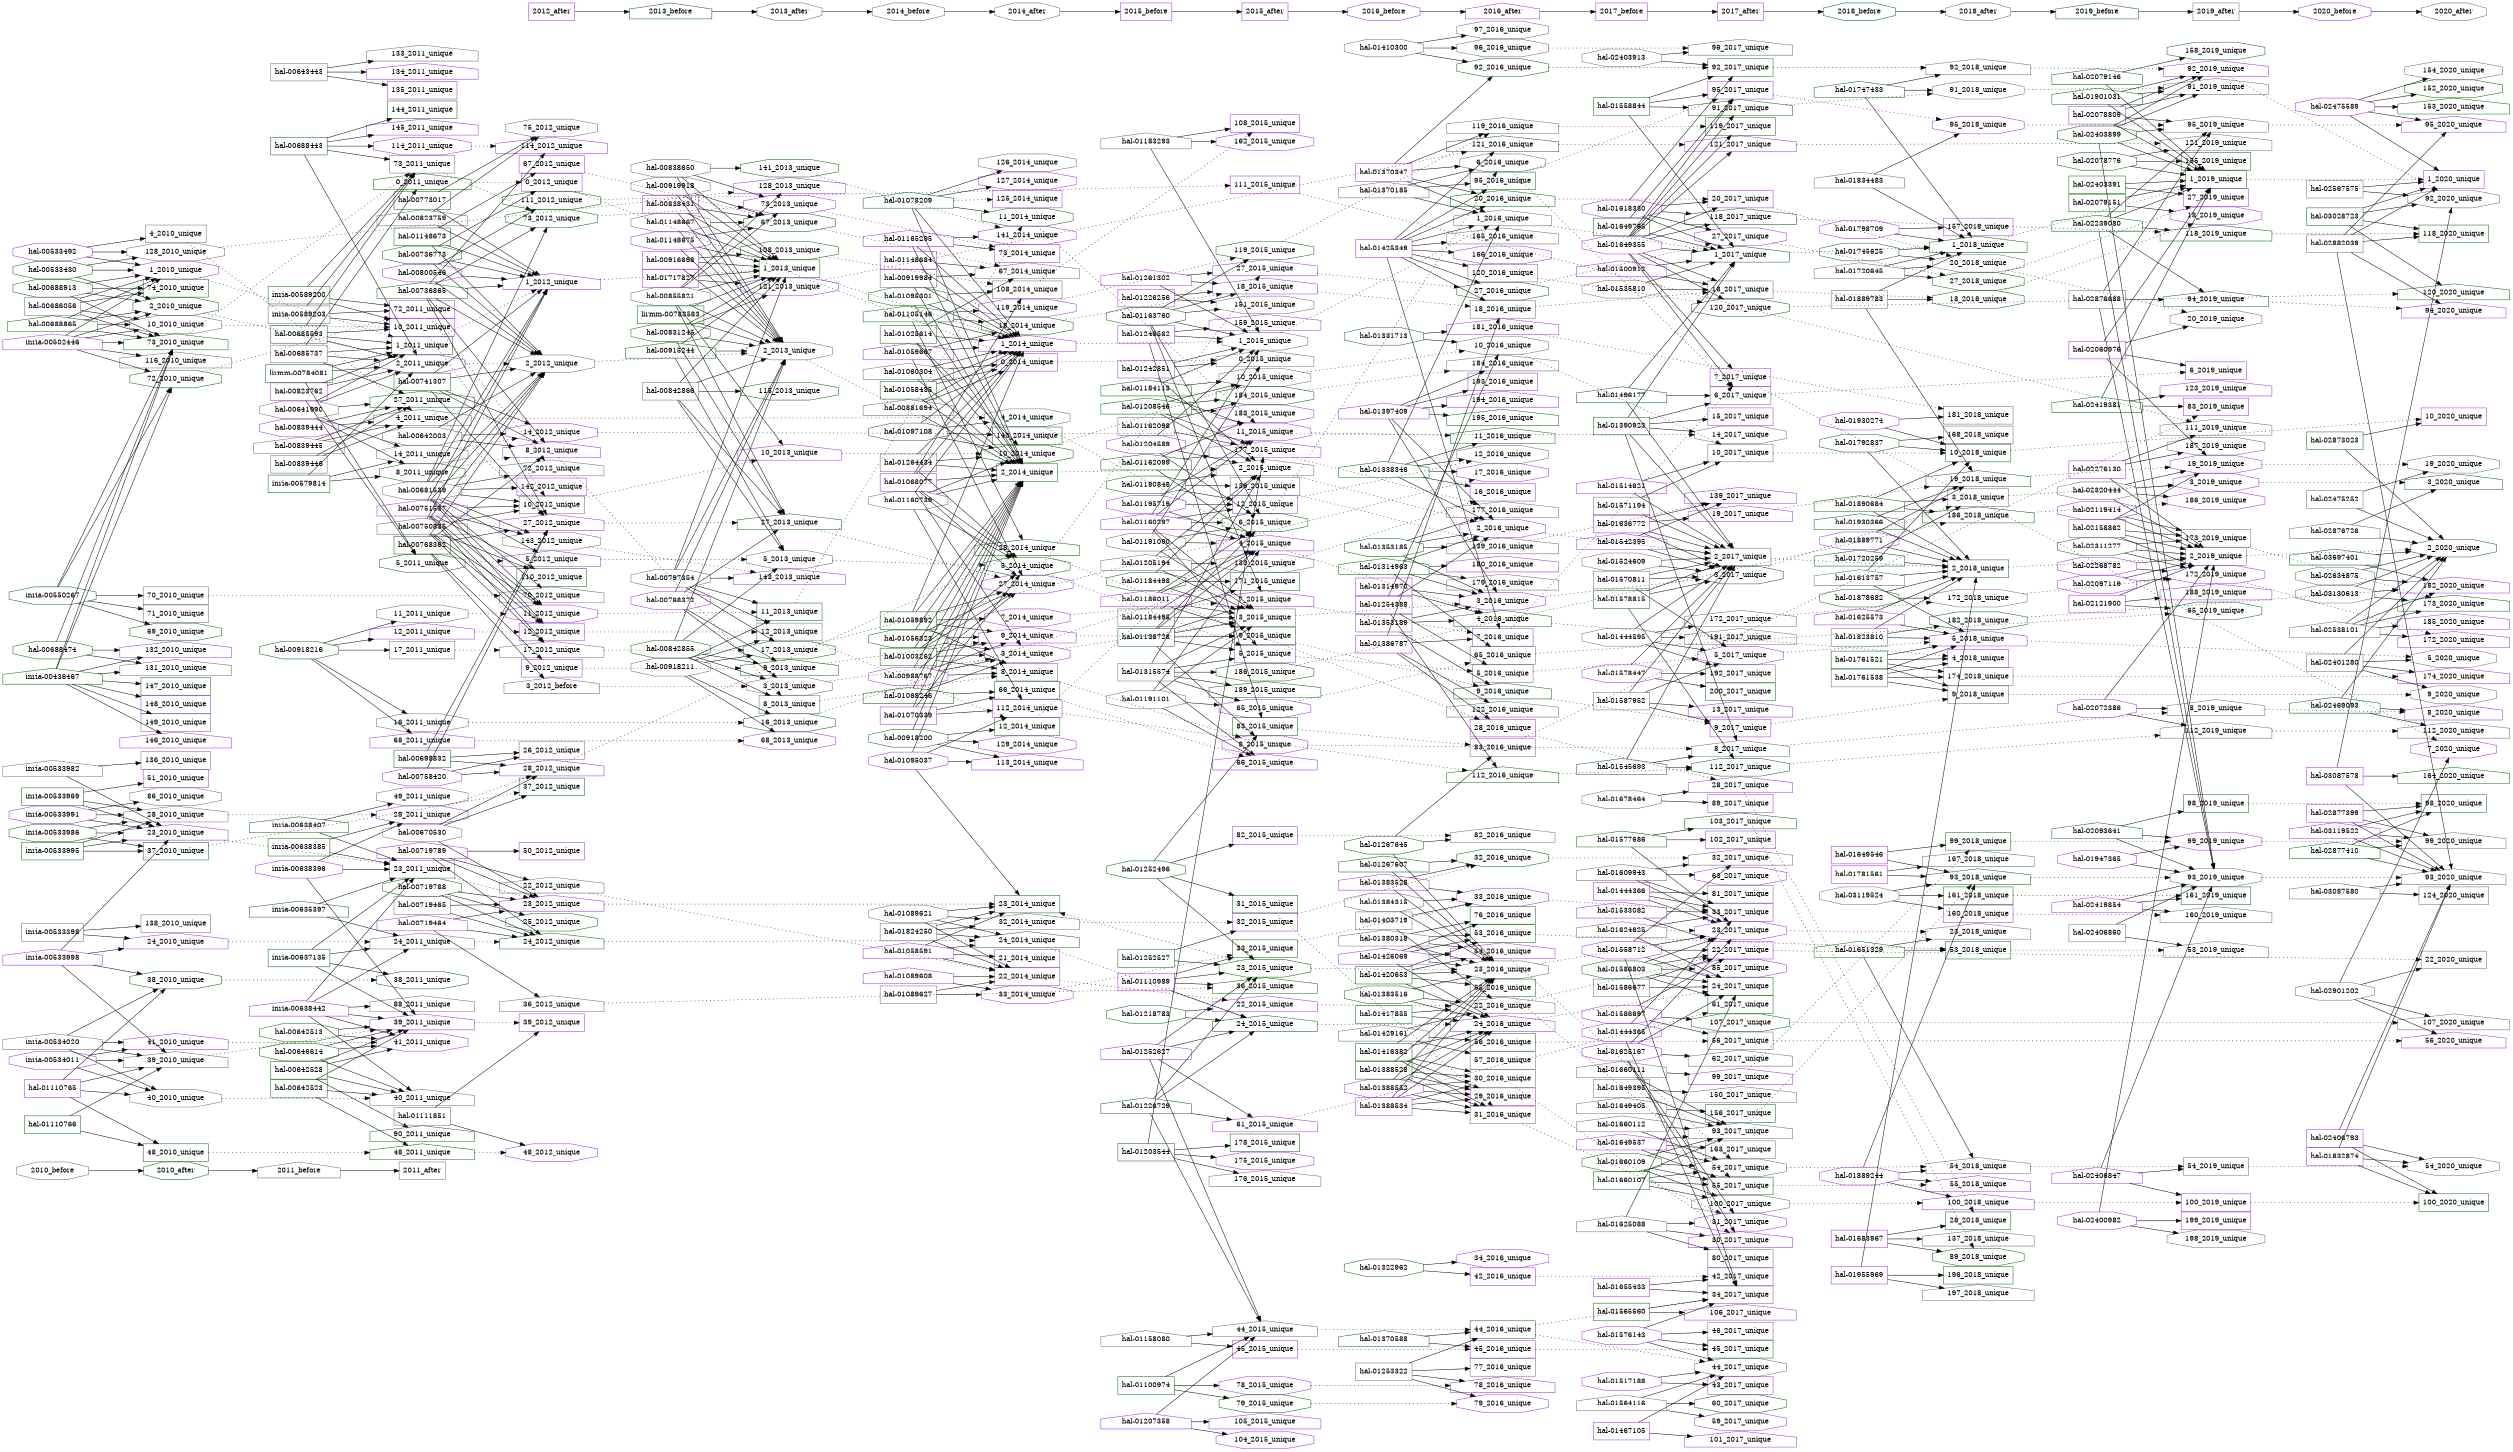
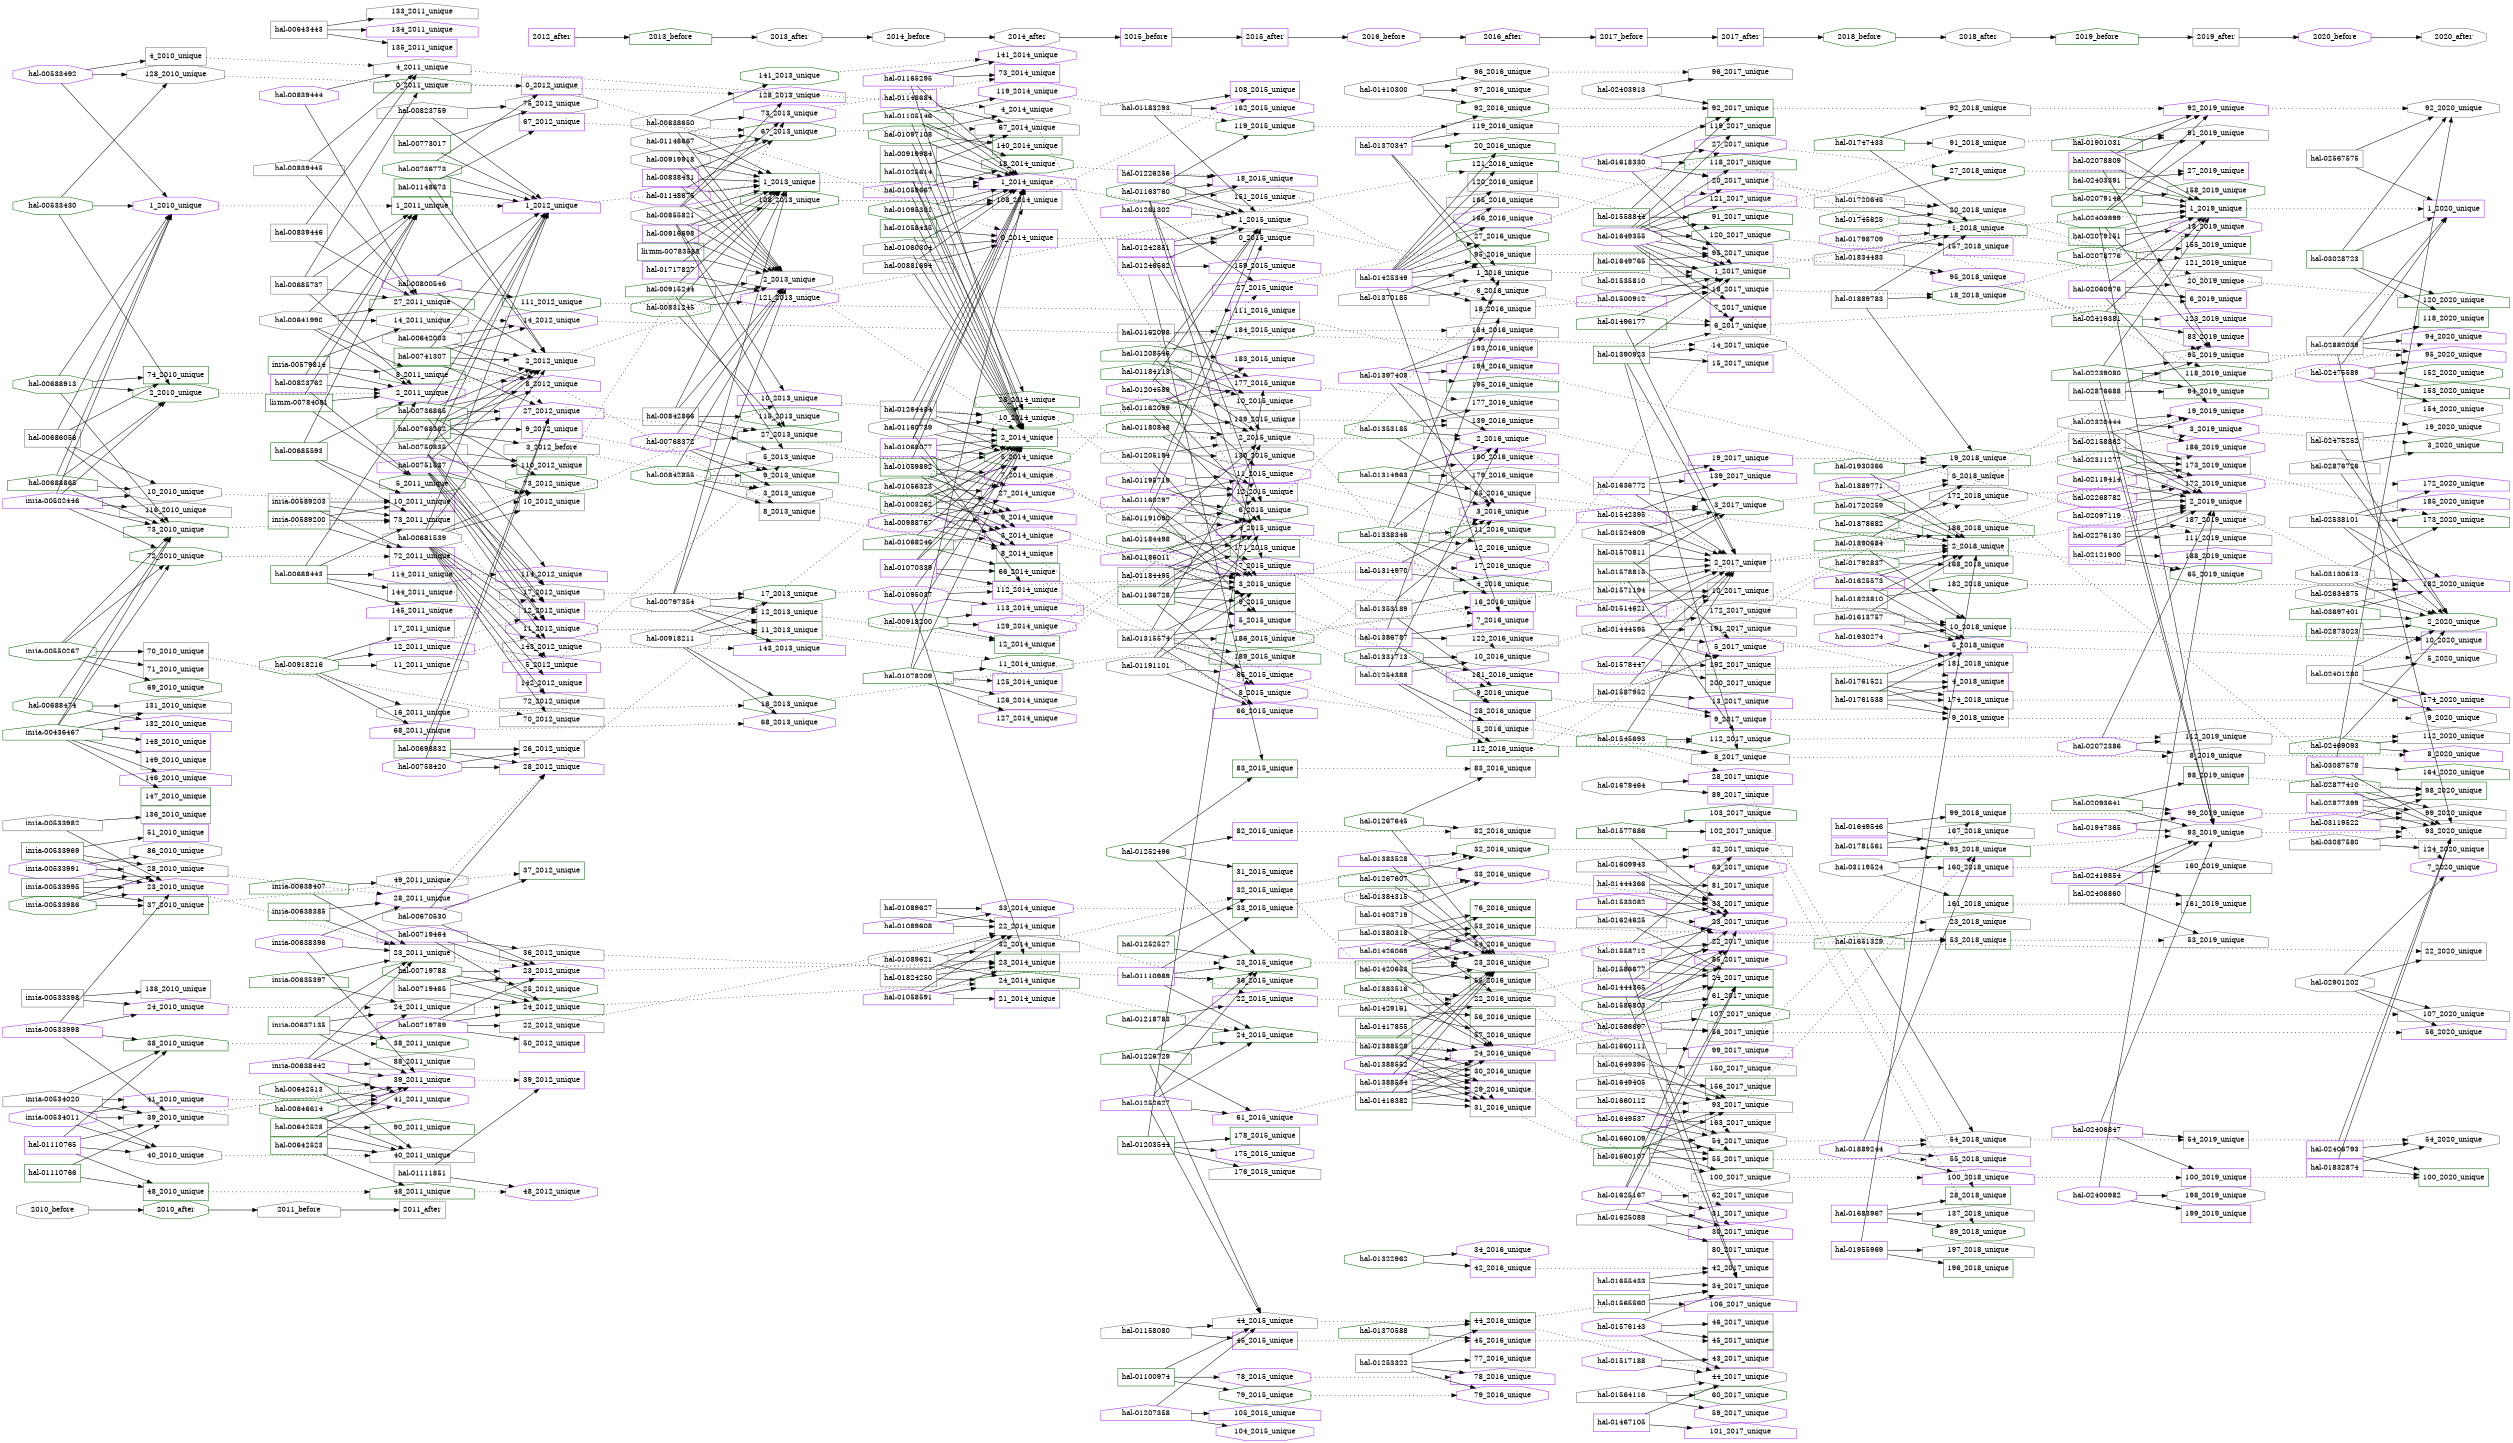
edge "hal-01078209" -> "125_2014_unique": style dotted -> solid
edge "hal-01226256" -> "151_2015_unique": now "hal-01226256" -> "1_2015_unique"
edge "hal-01059667" -> "27_2014_unique": now "hal-01059667" -> "2_2014_unique"
edge "23_2015_unique" -> "23_2014_unique": reversed
node "38_2010_unique": shape octagon -> house
